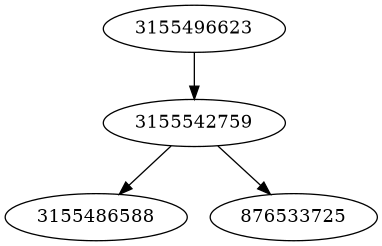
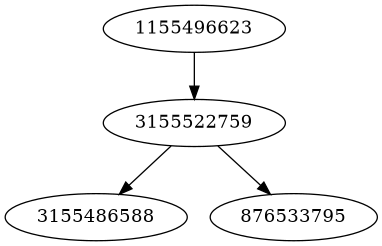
node "3155496623": label "3155496623" -> "1155496623"
node "3155542759": label "3155542759" -> "3155522759"
node "876533725": label "876533725" -> "876533795"
